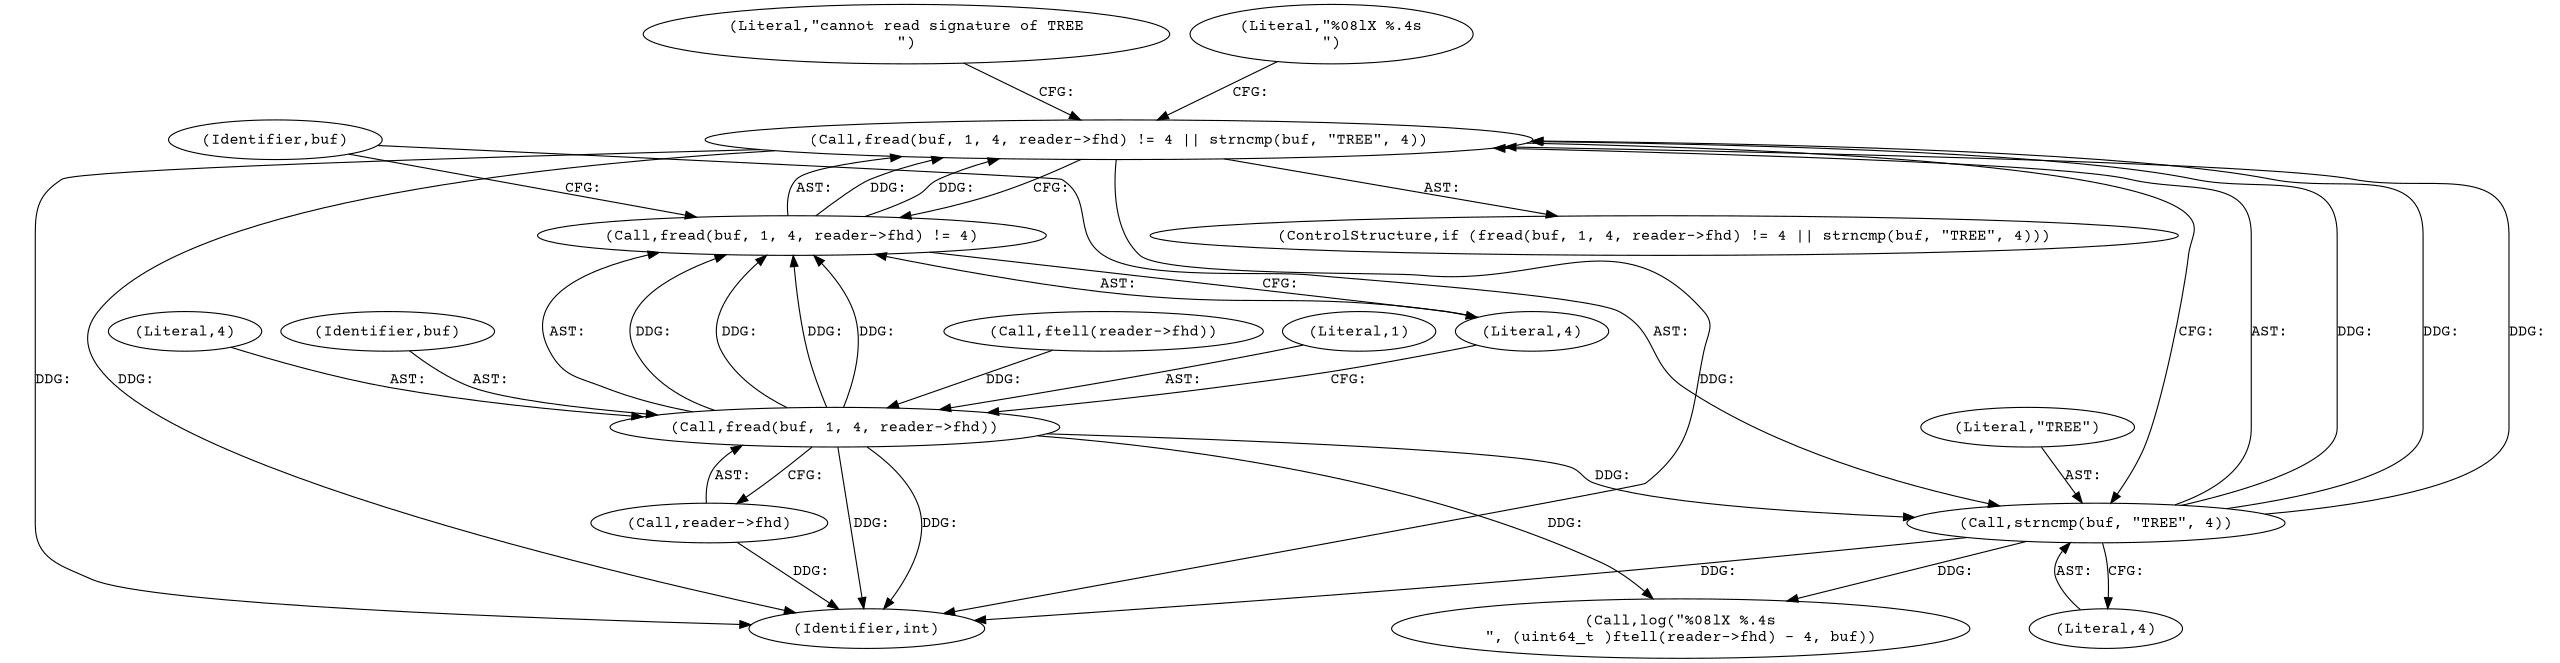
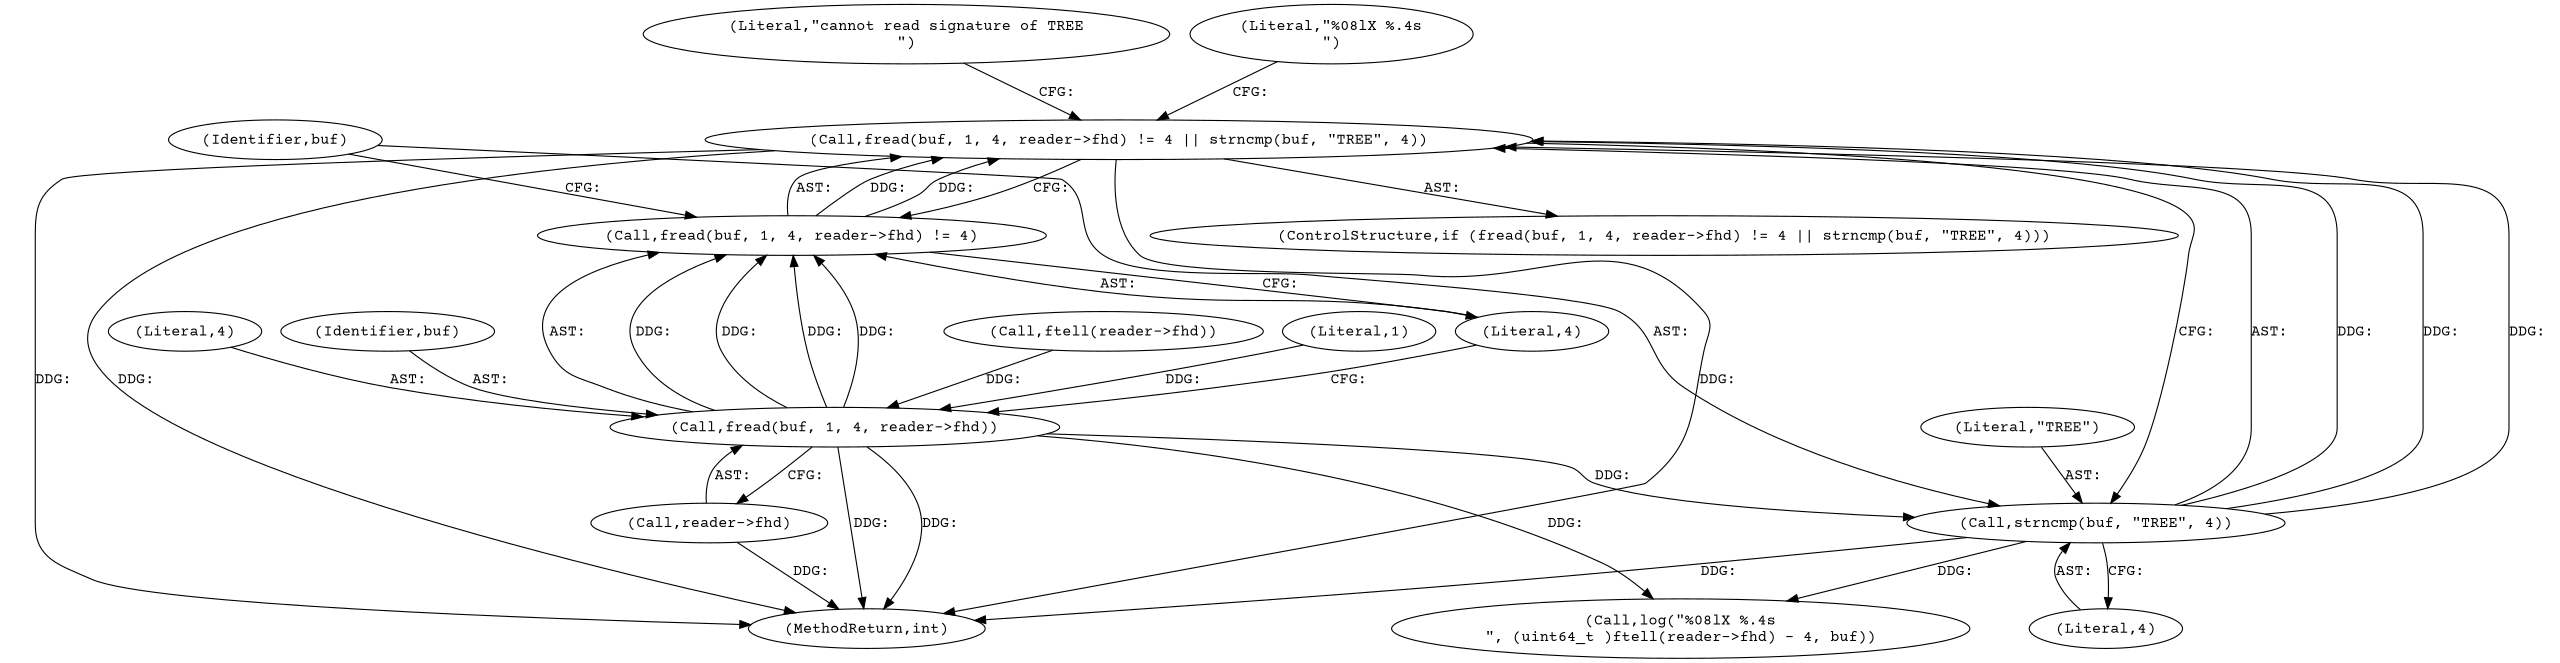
edge "(Literal,1)" -> "(Call,fread(buf, 1, 4, reader->fhd))": label "AST: " -> "DDG: "
node "(Identifier,int)": label "(Identifier,int)" -> "(MethodReturn,int)"
